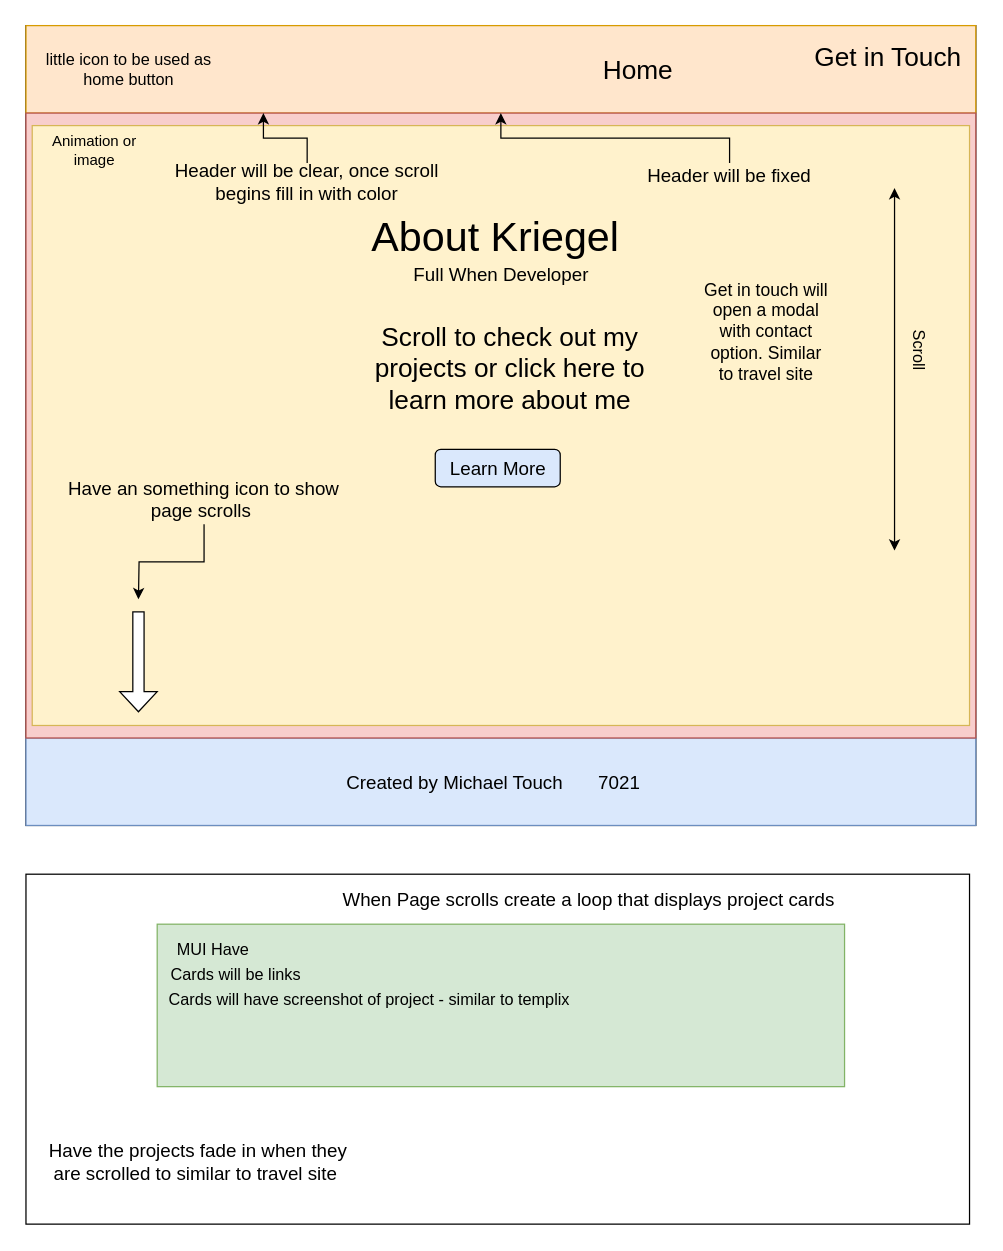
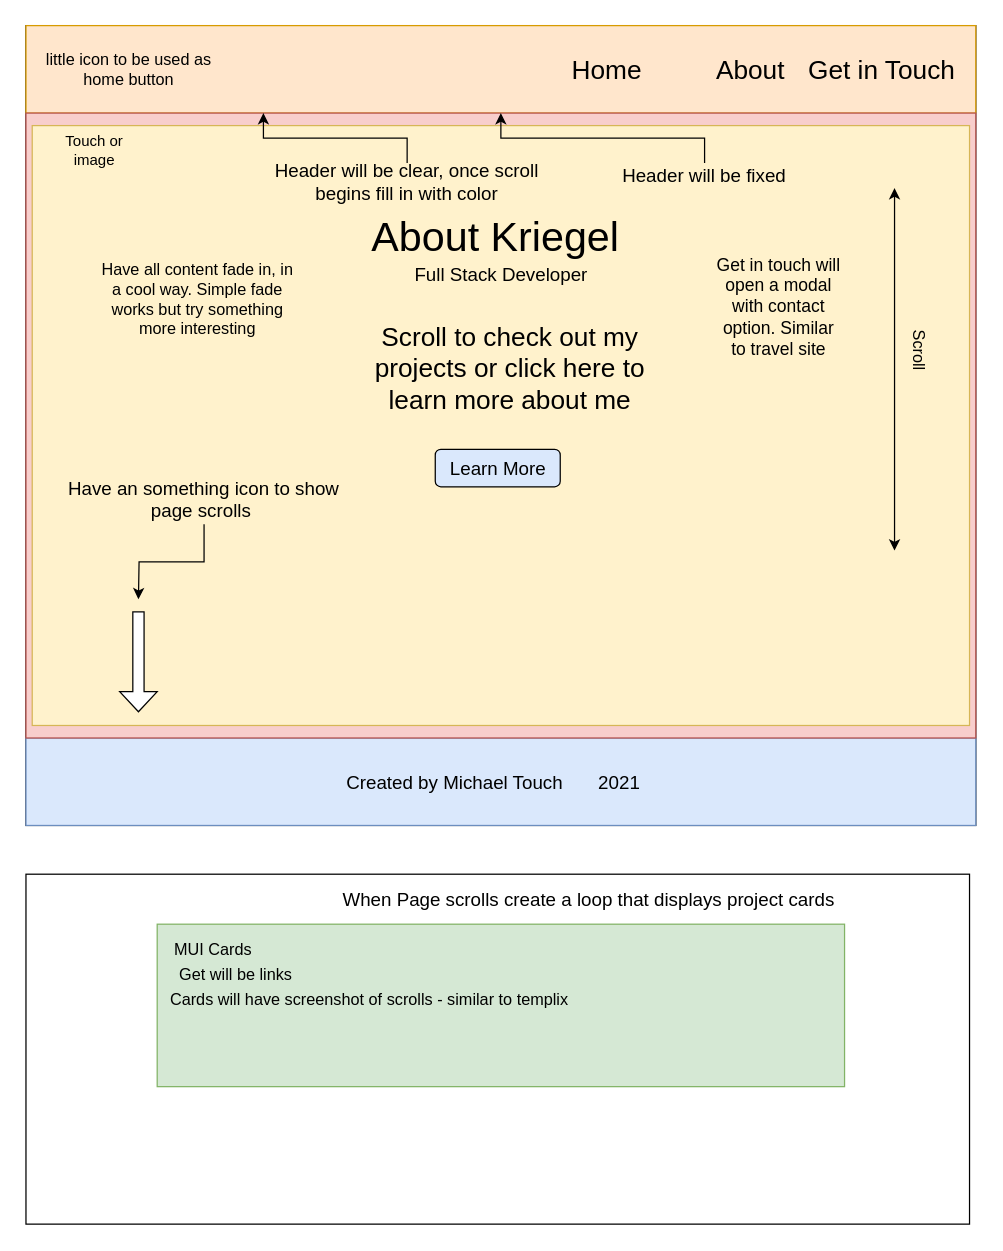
node "Get in Touch": moved (888, 57) -> (882, 69)
node "Home": moved (638, 69) -> (607, 69)
node "About": added
node "Animation or image": label "Animation or image" -> "Touch or image"
node "Header will be fixed": moved (729, 176) -> (704, 176)
node "Header will be clear, once scroll begins fill in with color": moved (307, 181) -> (407, 181)
node "Full When Developer": label "Full When Developer" -> "Full Stack Developer"
node "Have all content fade in, in a cool way. Simple fade works but try something more interesting": added
node "Get in touch will open a modal with contact option. Similar to travel site": moved (766, 332) -> (779, 307)
node "7021": label "7021" -> "2021"
node "MUI Have": label "MUI Have" -> "MUI Cards"
node "Cards will be links": label "Cards will be links" -> "Get will be links"
node "Cards will have screenshot of project - similar to templix": label "Cards will have screenshot of project - similar to templix" -> "Cards will have screenshot of scrolls - similar to templix"
node "Have the projects fade in when they are scrolled to similar to travel site": removed
